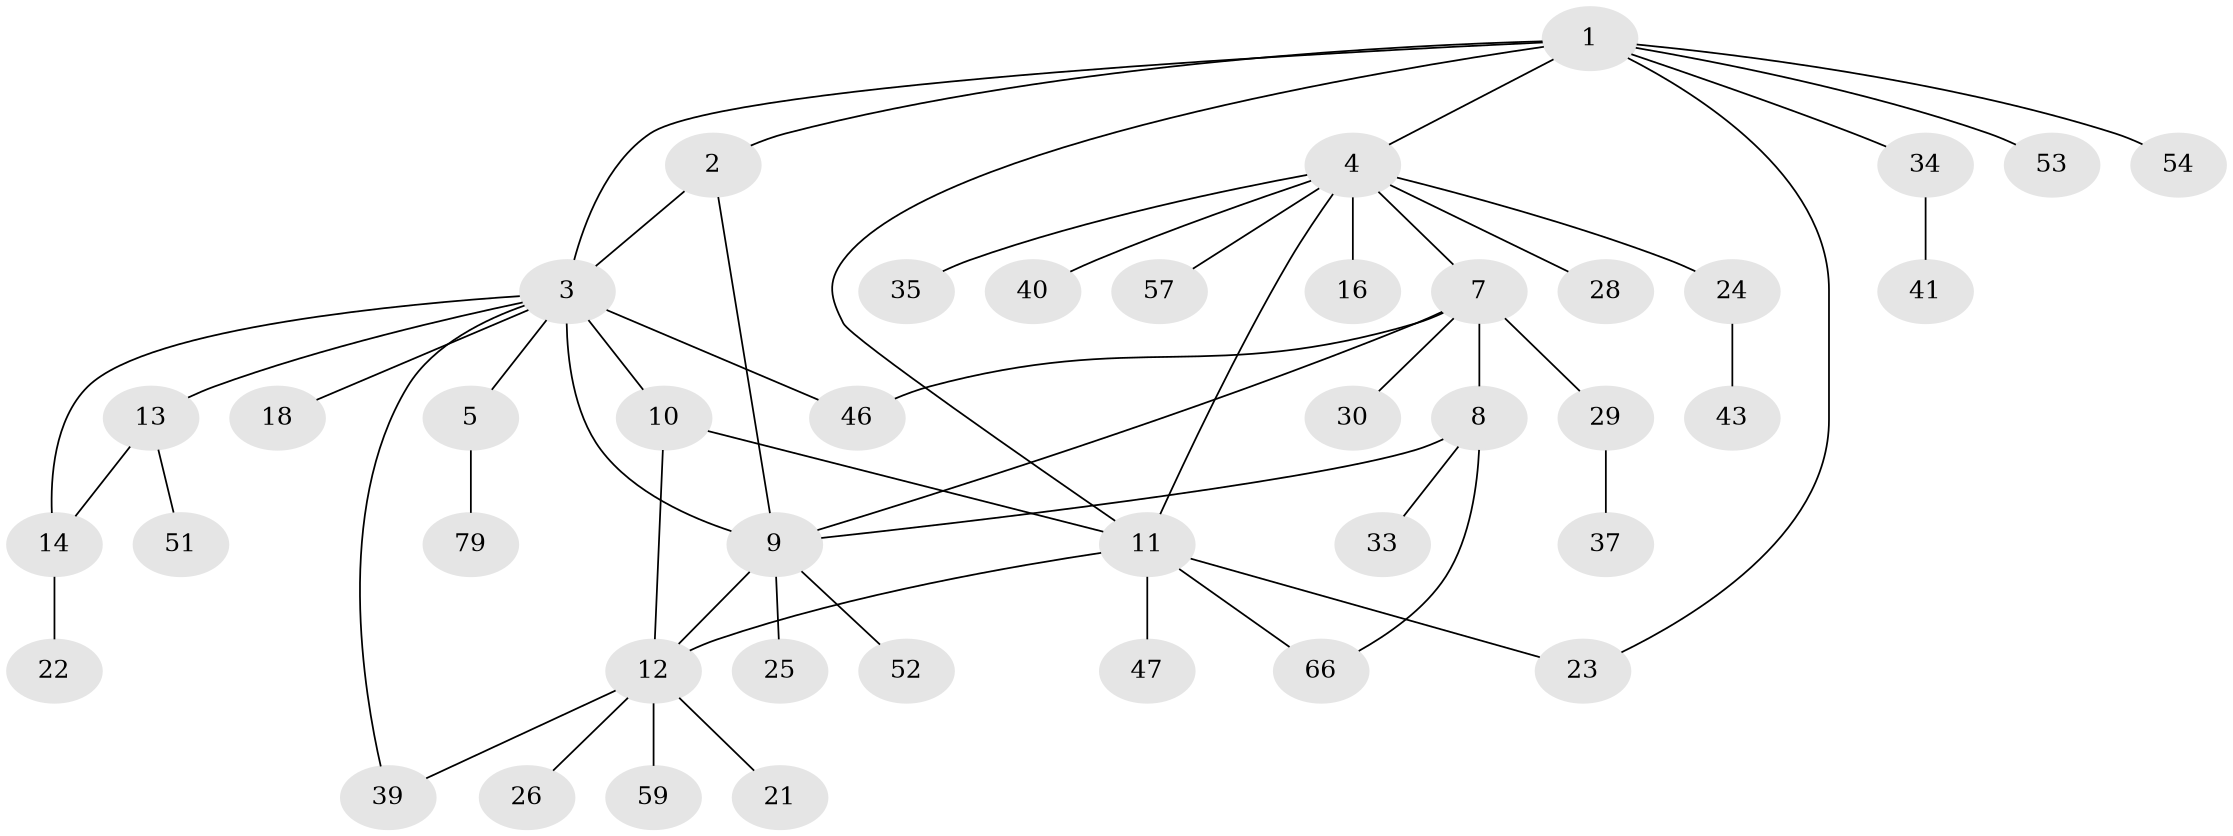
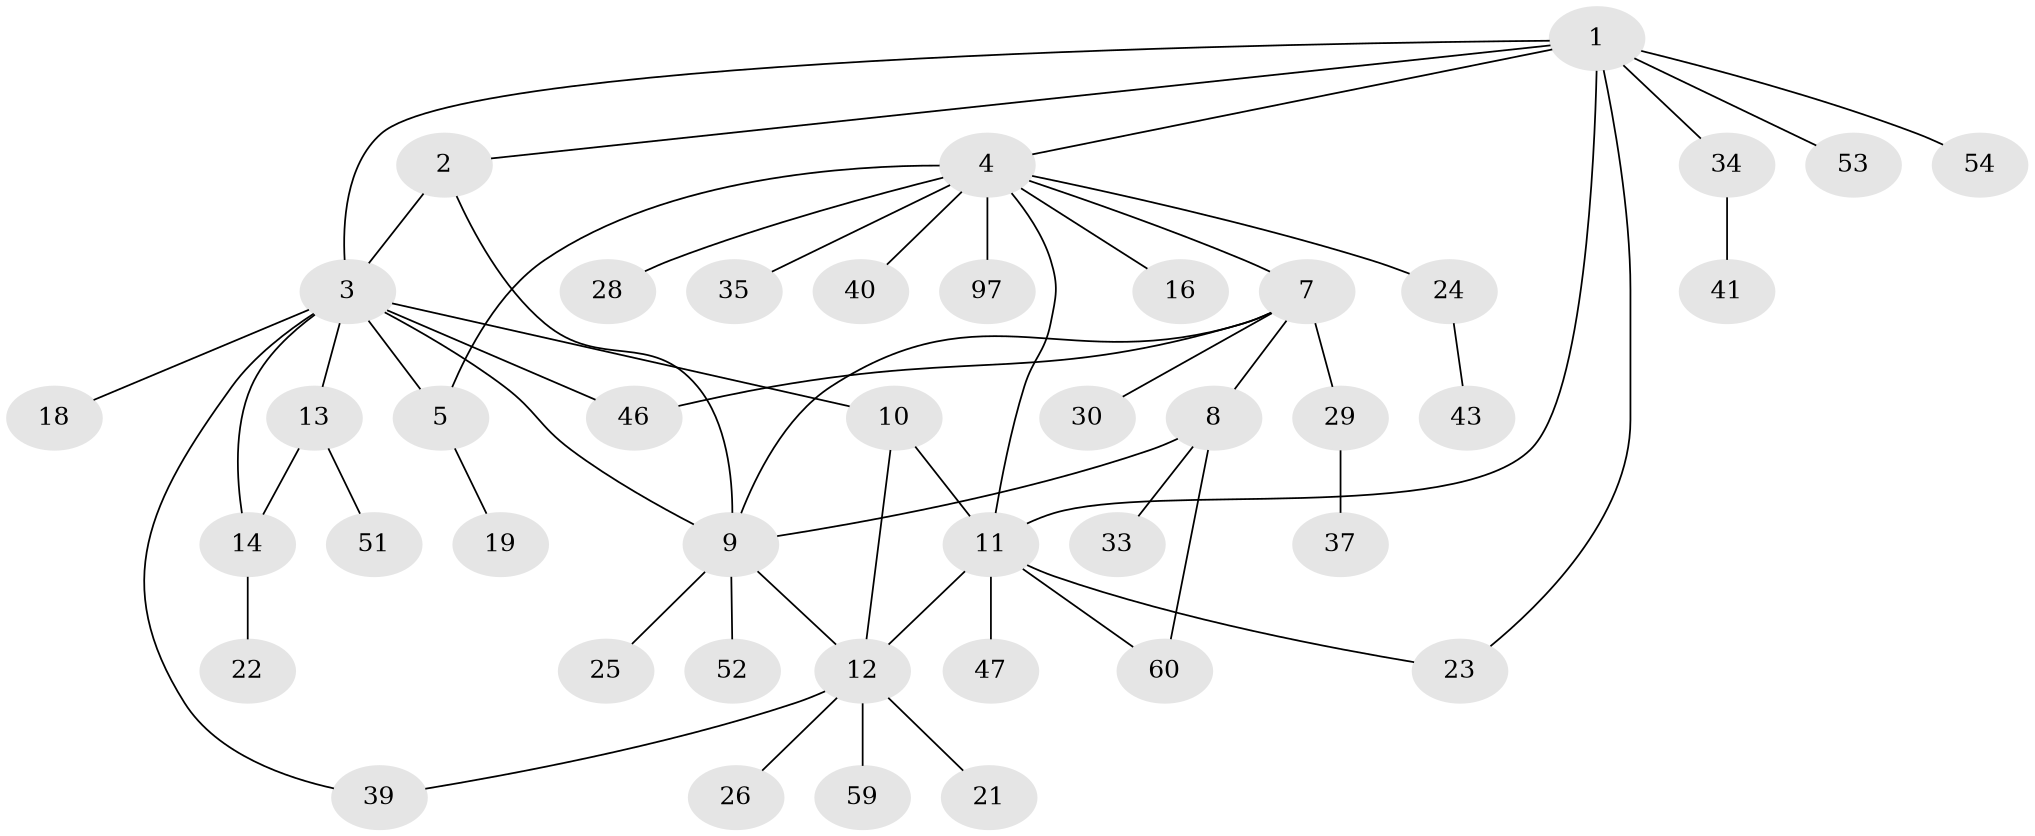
edge "4" -- "5": added
node "57": label "57" -> "97"
node "79": label "79" -> "19"
node "66": label "66" -> "60"
